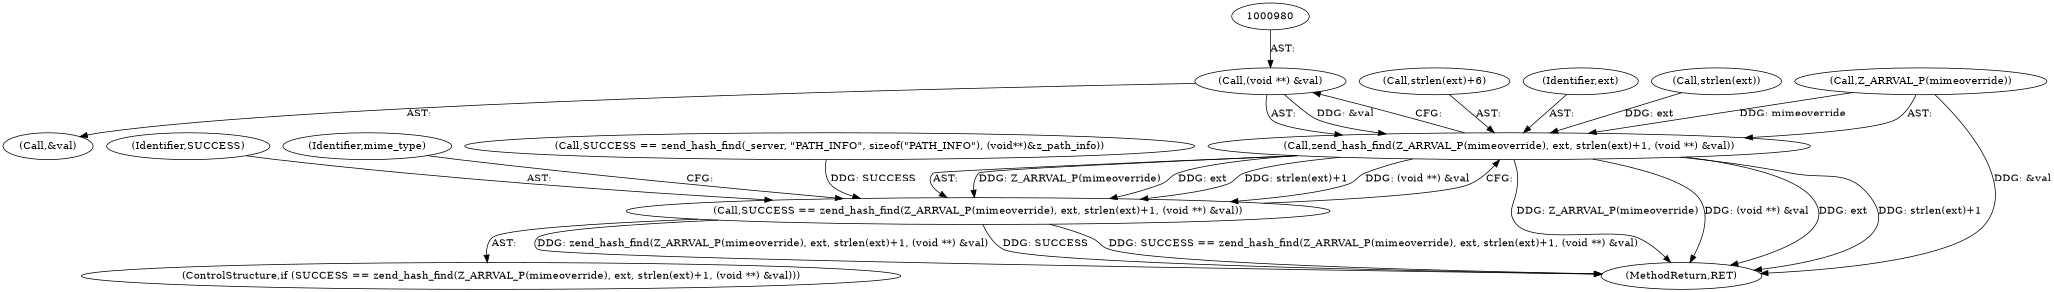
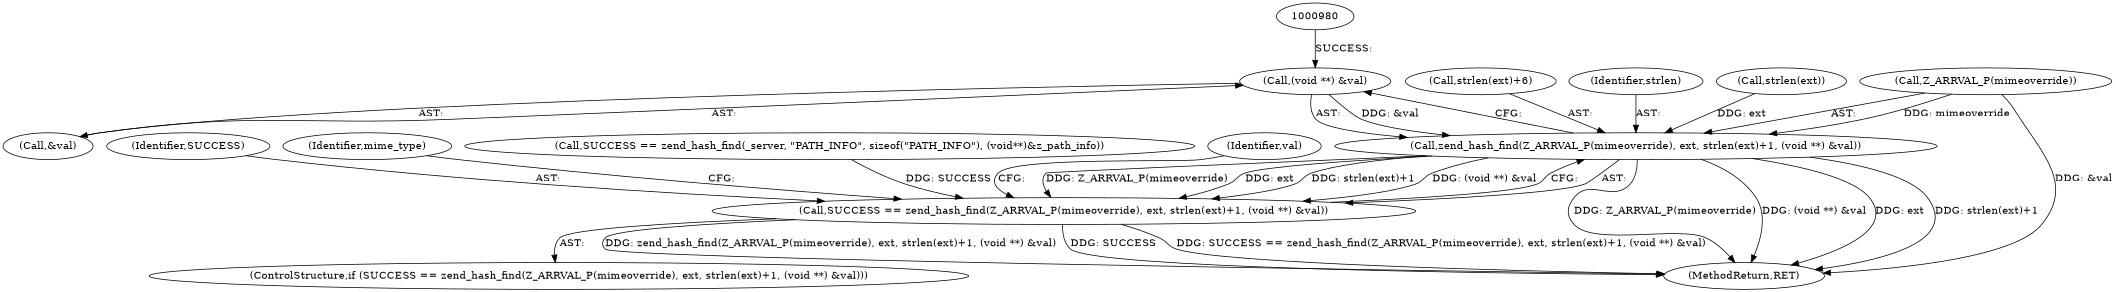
edge "1000980" -> "(Call,(void **) &val)": label "AST: " -> "SUCCESS: "
node "(Identifier,ext)": label "(Identifier,ext)" -> "(Identifier,strlen)"
edge "(Call,&val)" -> "(Call,(void **) &val)": added, label "AST:"
node "(Identifier,val)": added
